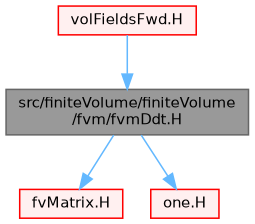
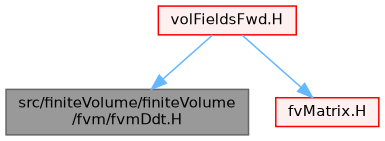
edge "src/finiteVolume/finiteVolume /fvm/fvmDdt.H" -> "fvMatrix.H": now "volFieldsFwd.H" -> "fvMatrix.H"
node "one.H": removed
